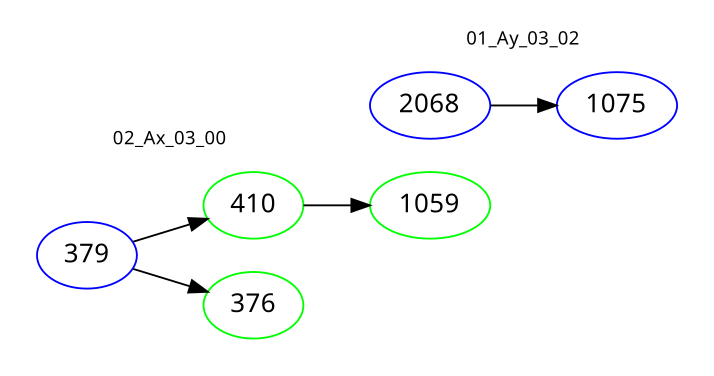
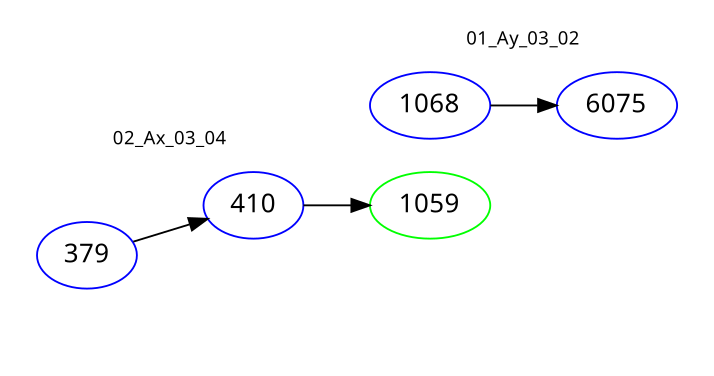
node "2068": label "2068" -> "1068"
node "1075": label "1075" -> "6075"
cluster "02_Ax_03_00": label "02_Ax_03_00" -> "02_Ax_03_04"
node "410": color green -> blue
node "376": removed
